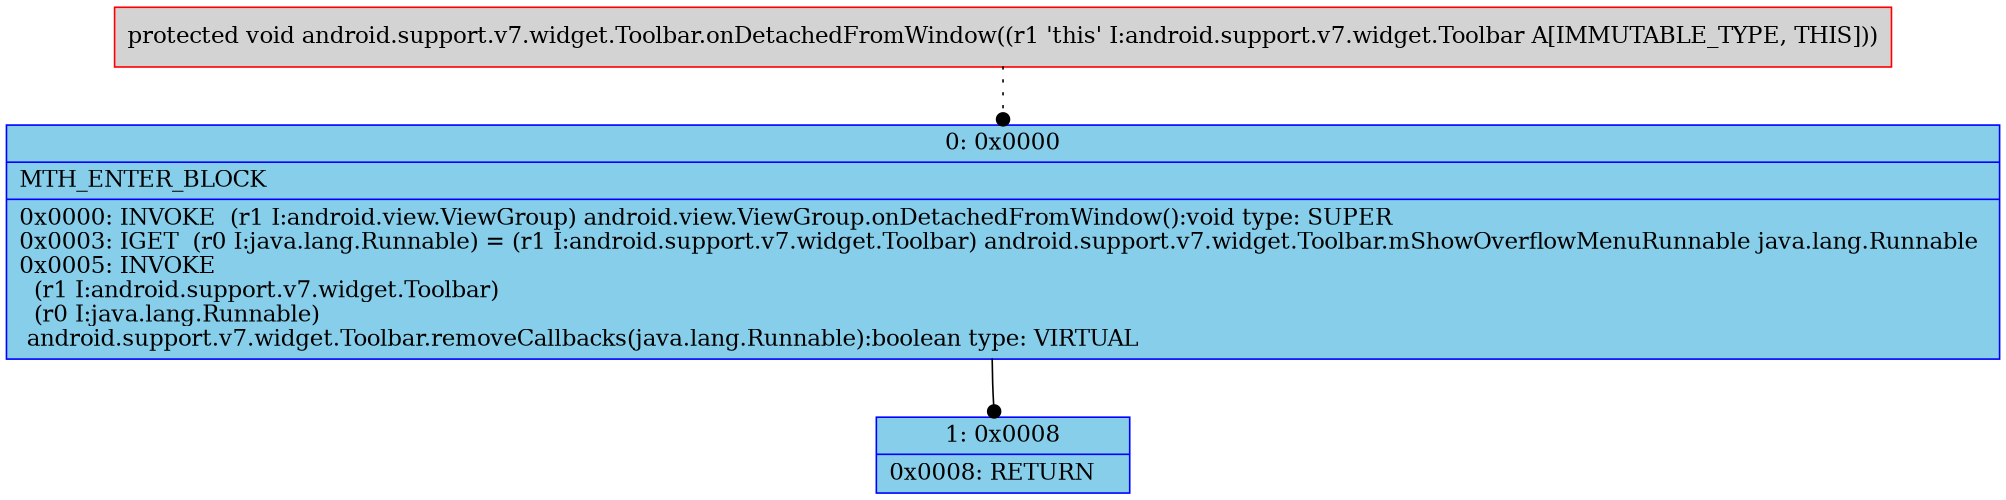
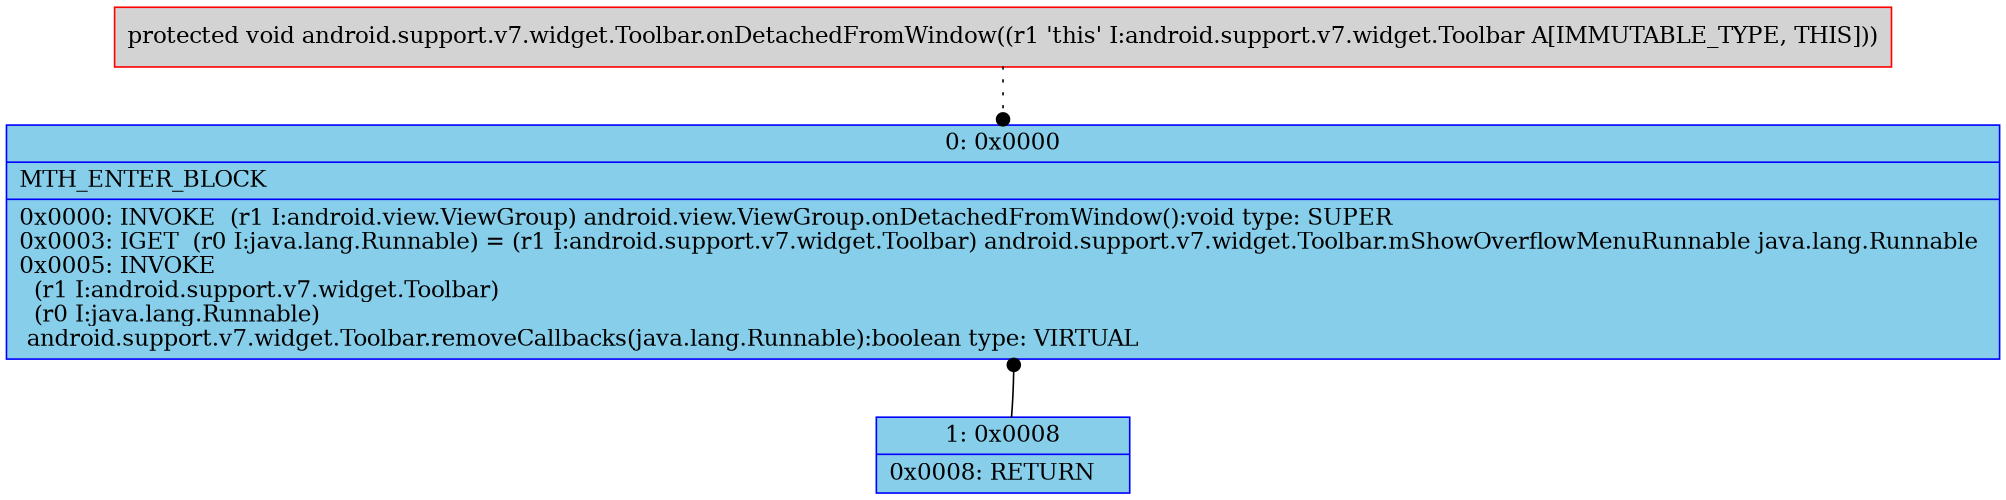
edge "0: 0x0000" -> "1: 0x0008": reversed
